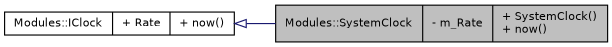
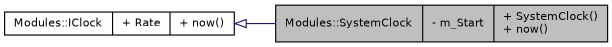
node "Modules::SystemClock": text "- m_Rate" -> "- m_Start"
